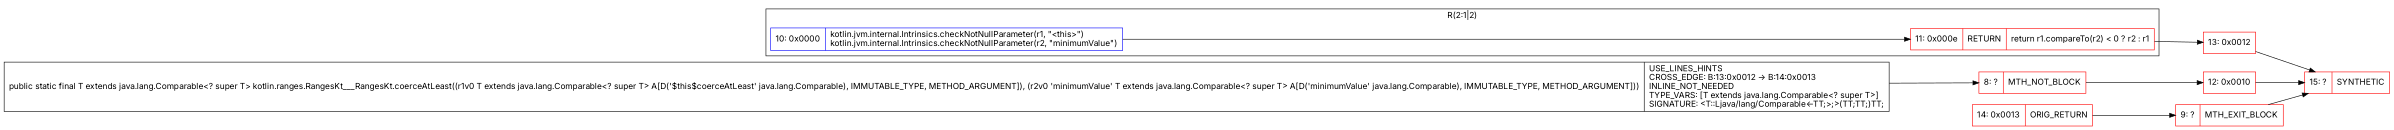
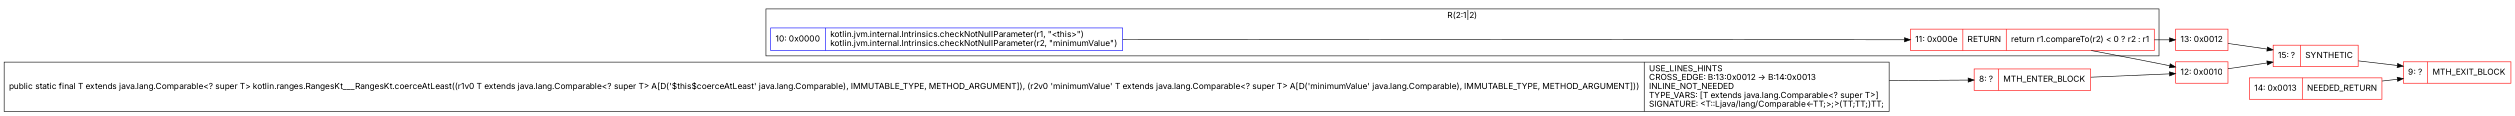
edge "11: 0x000e" -> "12: 0x0010": added
node "8: ?": text "MTH_NOT_BLOCK" -> "MTH_ENTER_BLOCK"
edge "9: ?" -> "15: ?": reversed
node "14: 0x0013": text "ORIG_RETURN" -> "NEEDED_RETURN"
